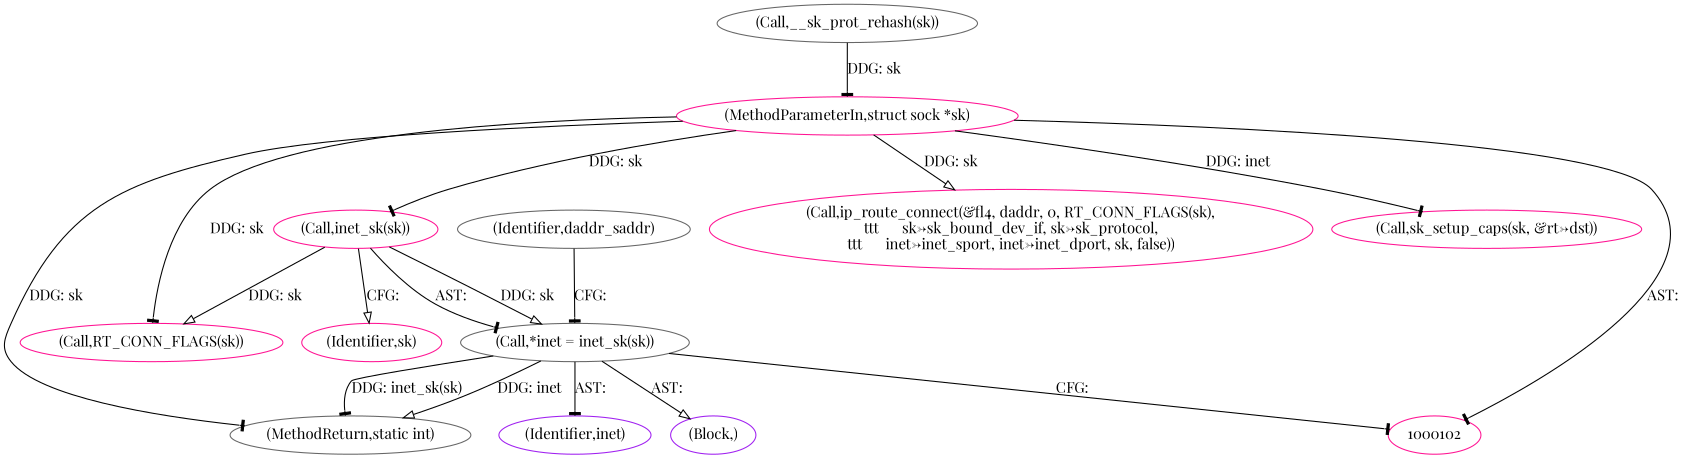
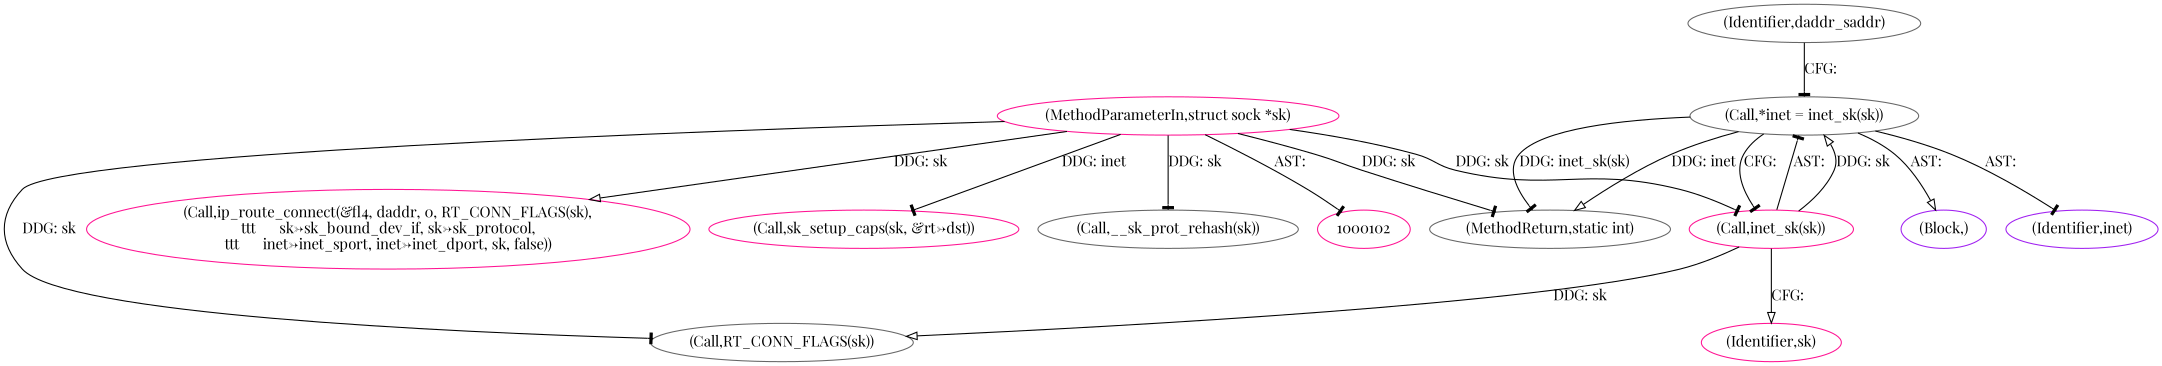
edge "(Call,__sk_prot_rehash(sk))" -> "(MethodParameterIn,struct sock *sk)": reversed
node "(Call,RT_CONN_FLAGS(sk))": color deeppink -> gray40
edge "(Call,*inet = inet_sk(sk))" -> "1000102": now "(Call,*inet = inet_sk(sk))" -> "(Call,inet_sk(sk))"
